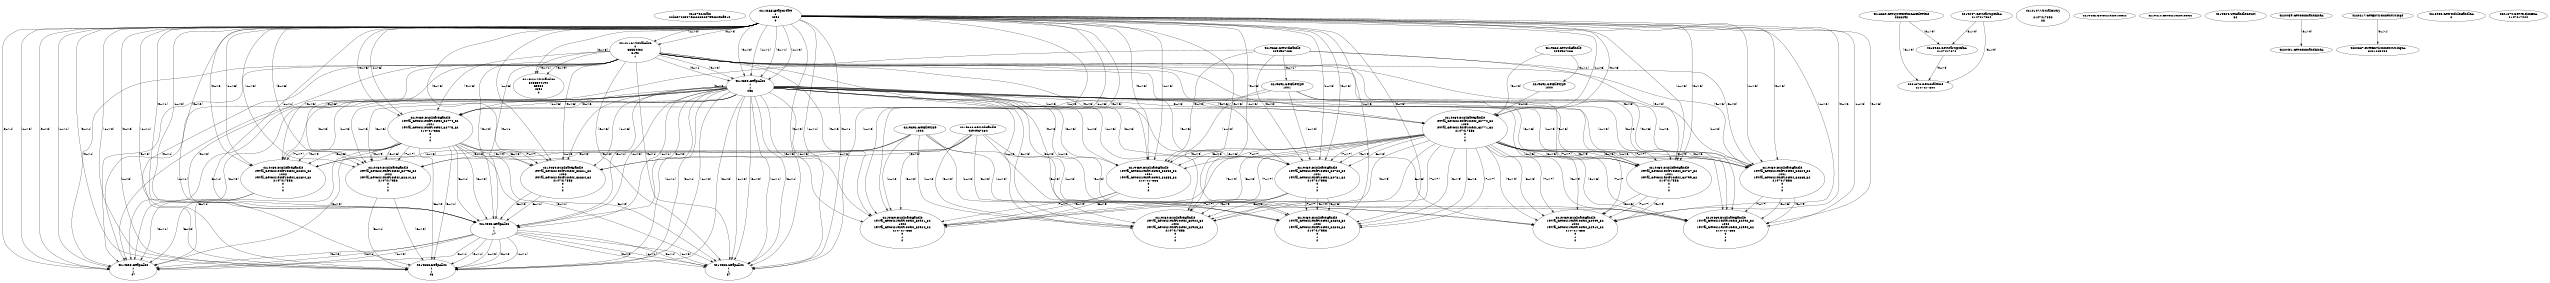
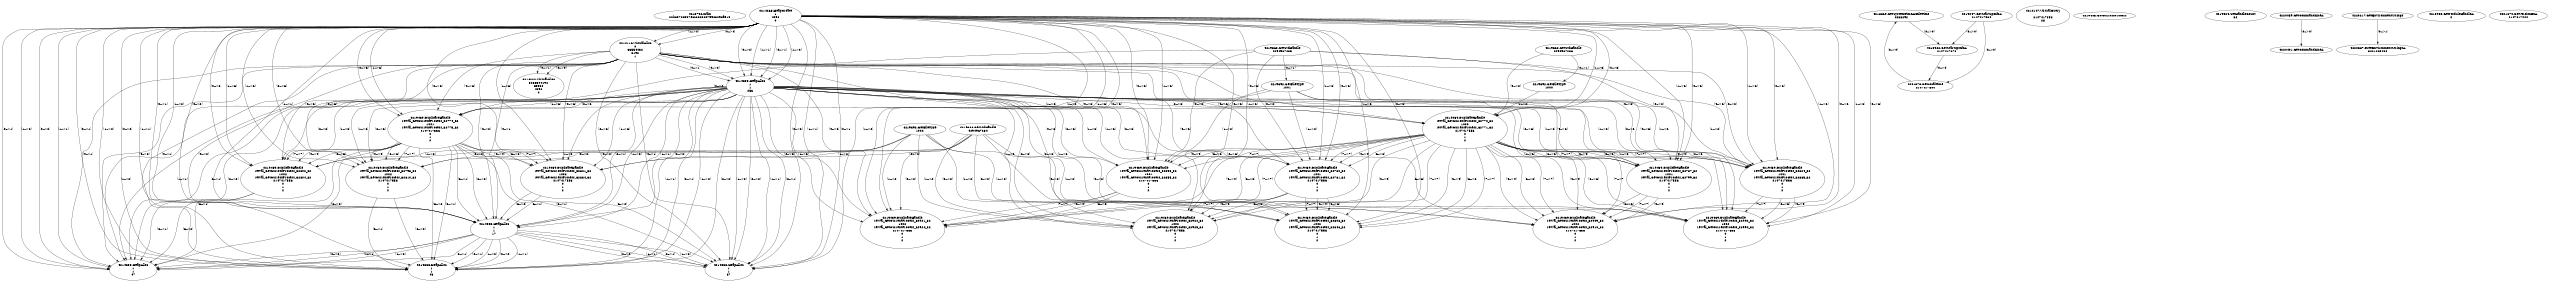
node "4219414.GetCurrentProcess": removed
edge "4214265.HeapCreate 1 4096 0" -> "4214222.VirtualAlloc 3255304192 65536 4096 4": removed, label "(2-->3)"
edge "4218869.GetSystemTimeAsFileTime 4288292" -> "4201373.GetLocalTime 2147417604": reversed
